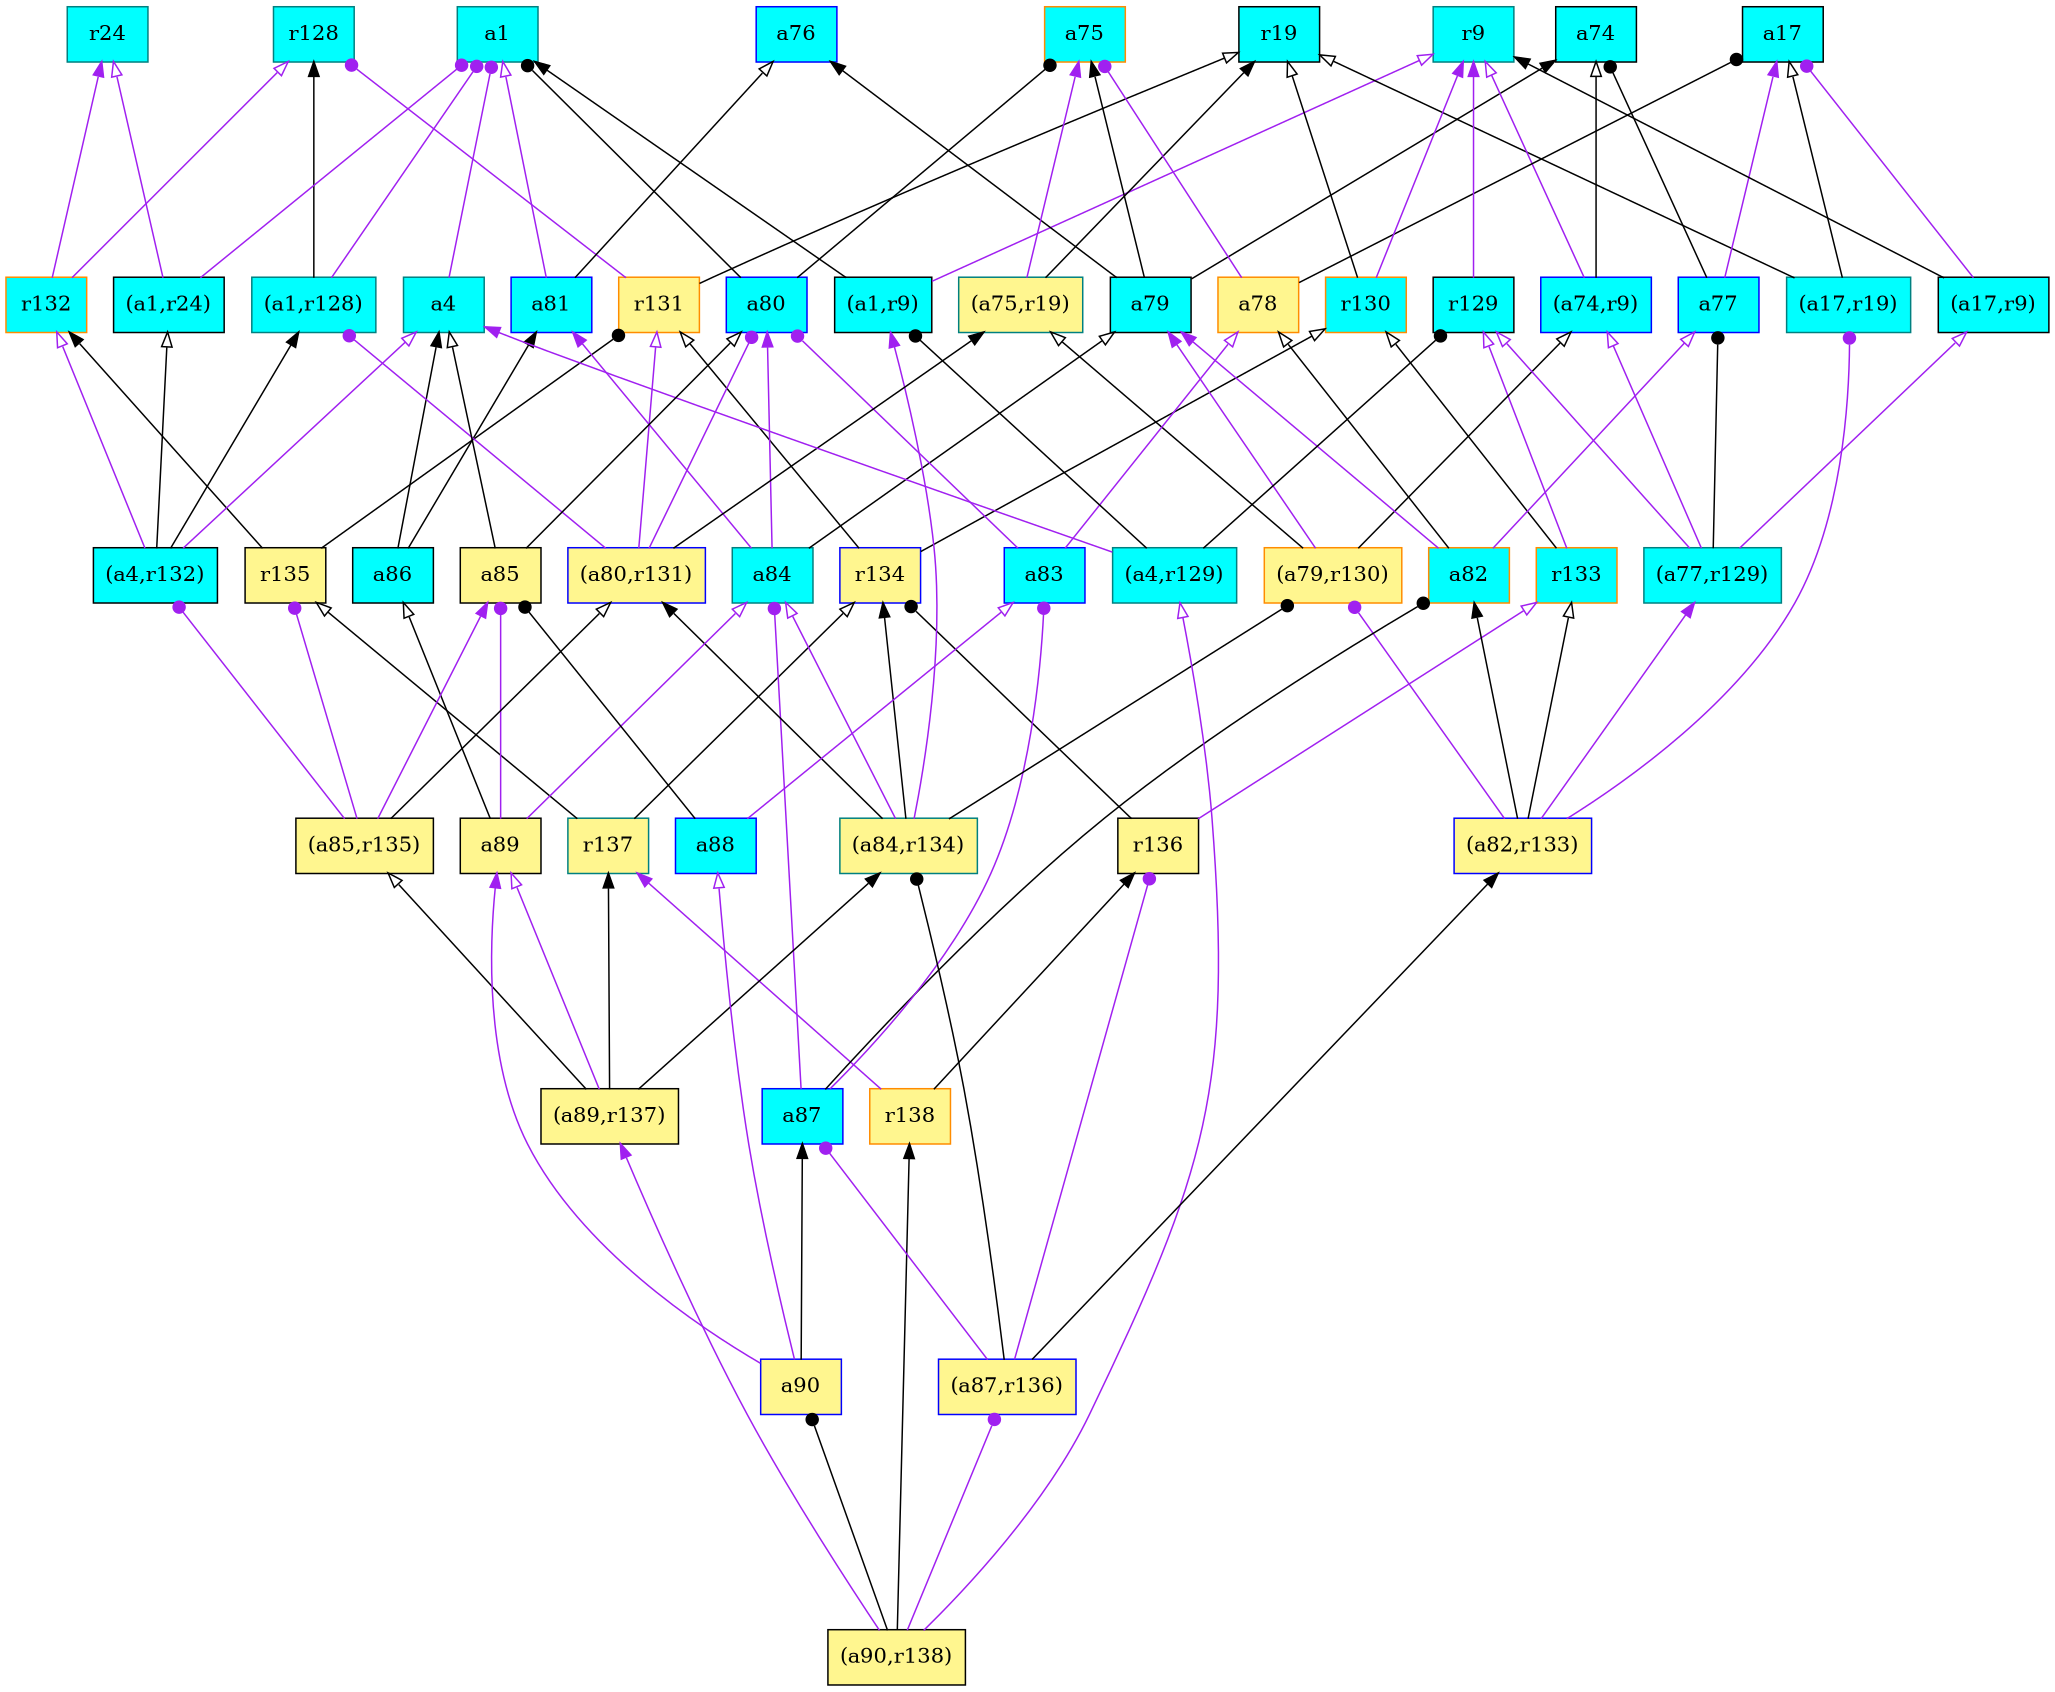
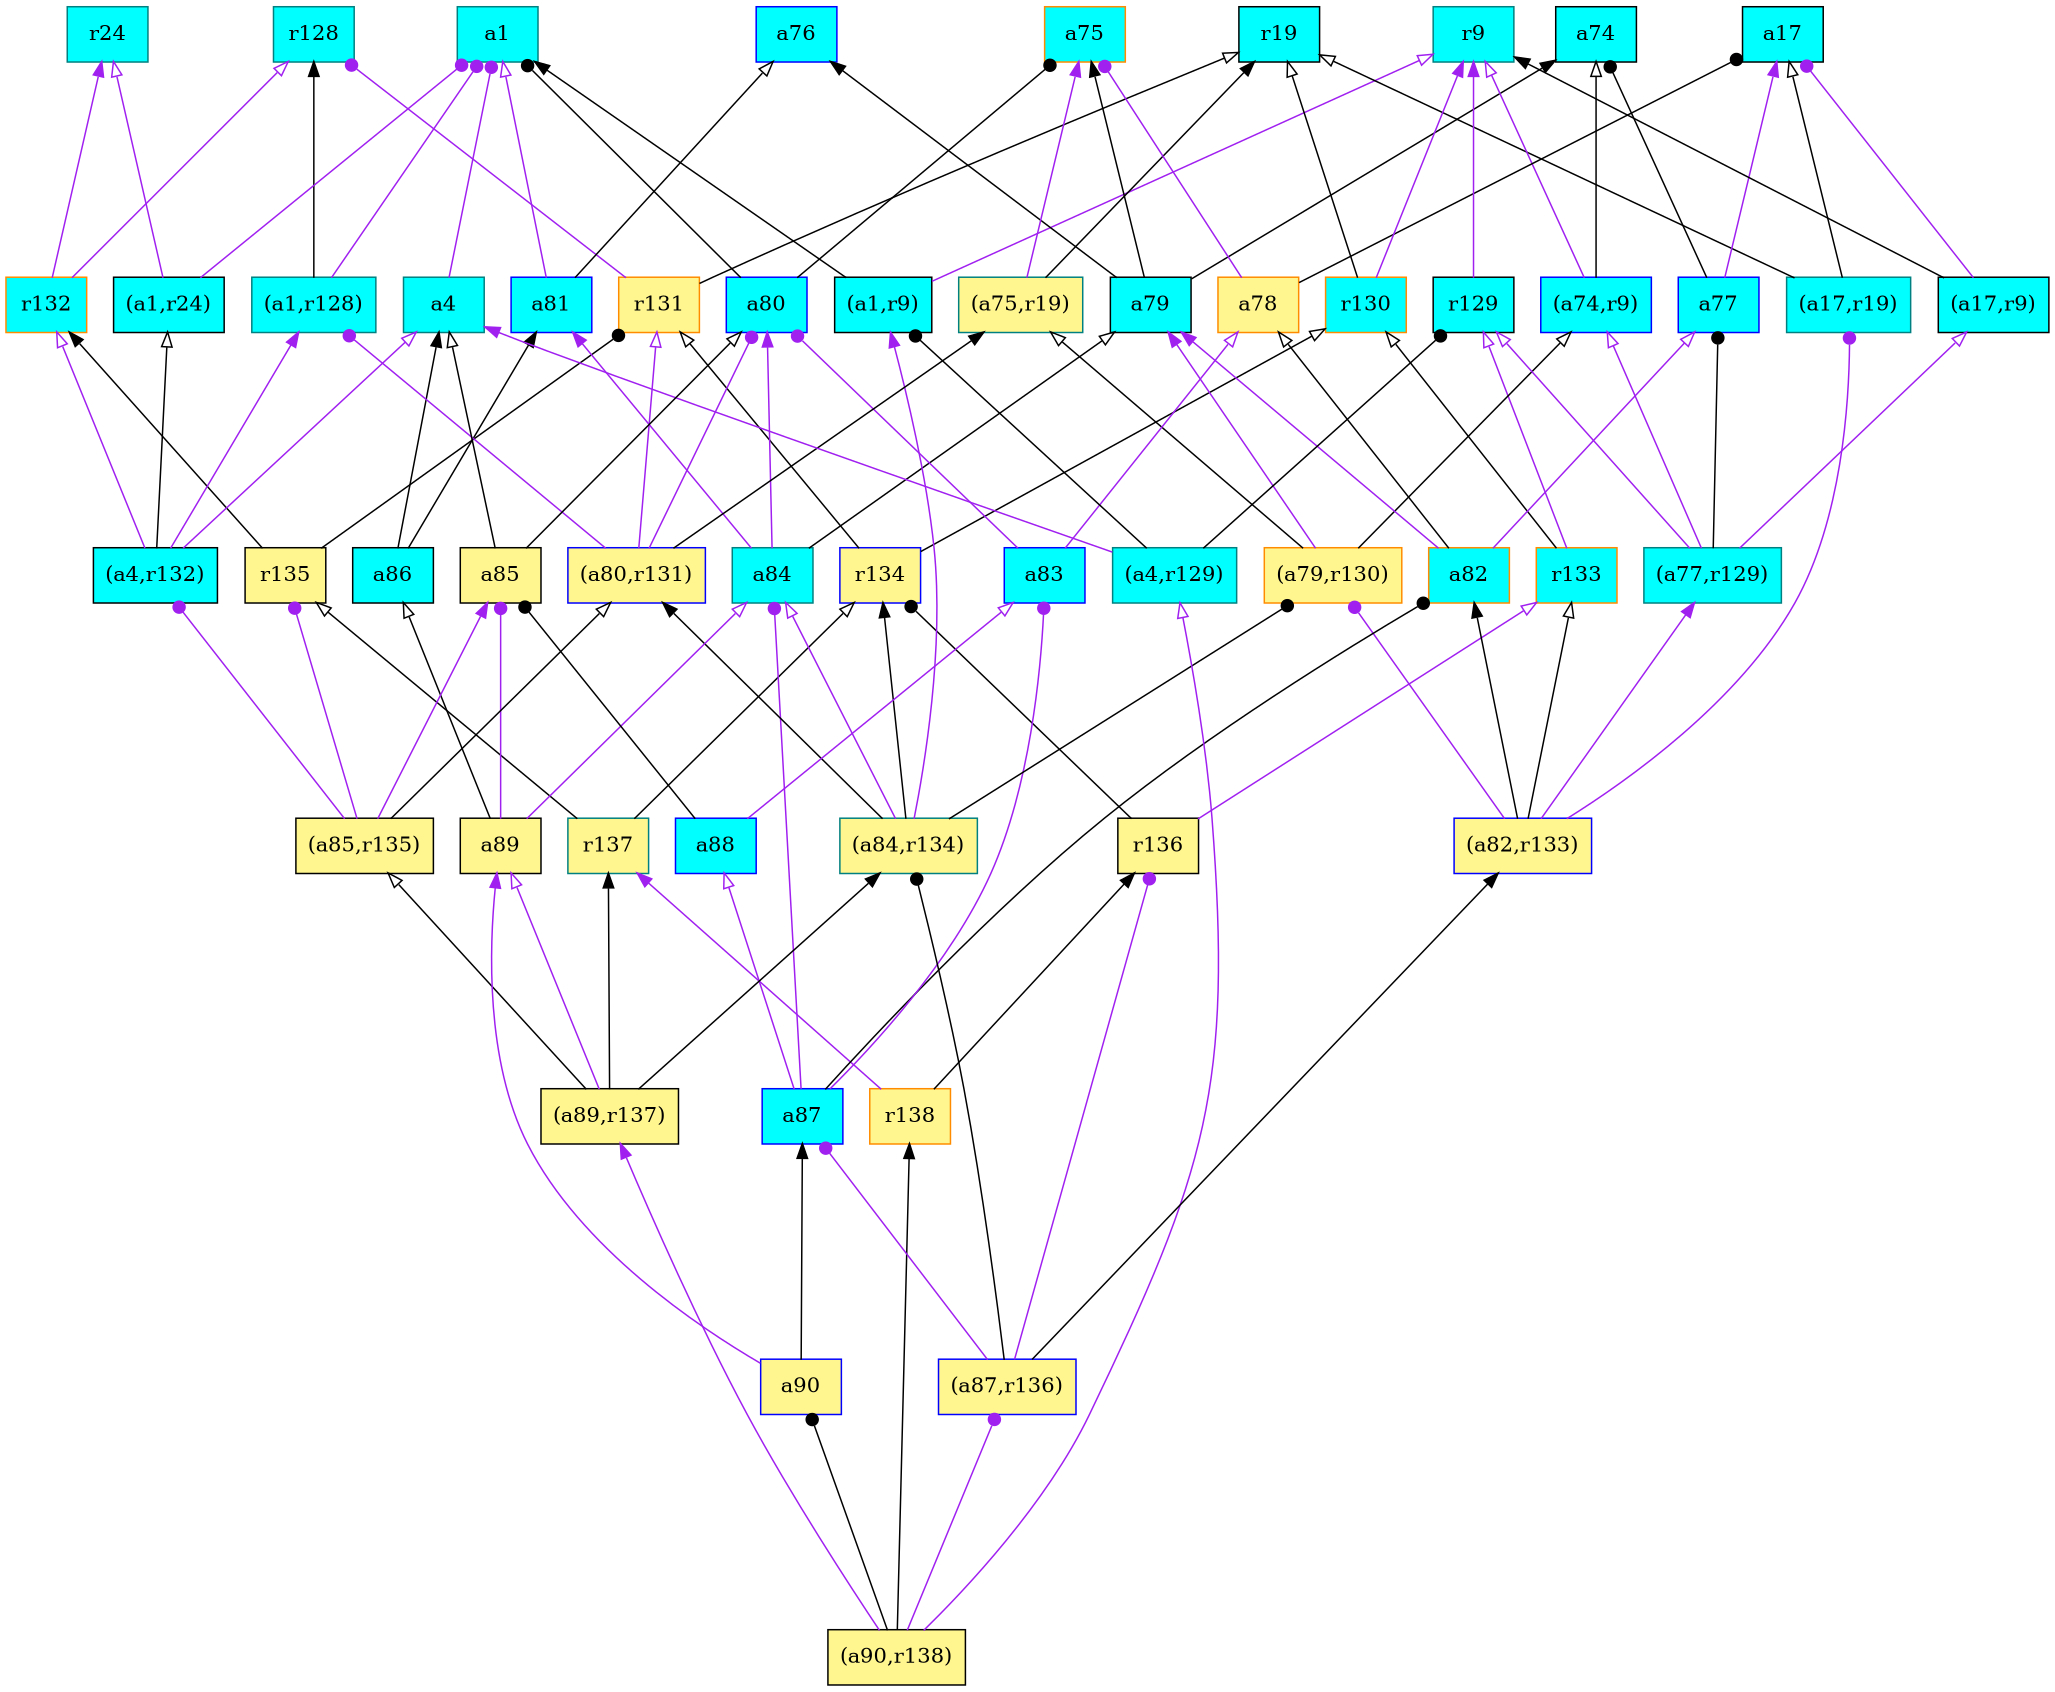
edge "(a4,r132)" -> "(a1,r128)": color black -> purple
edge "a90" -> "a88": now "a87" -> "a88"
